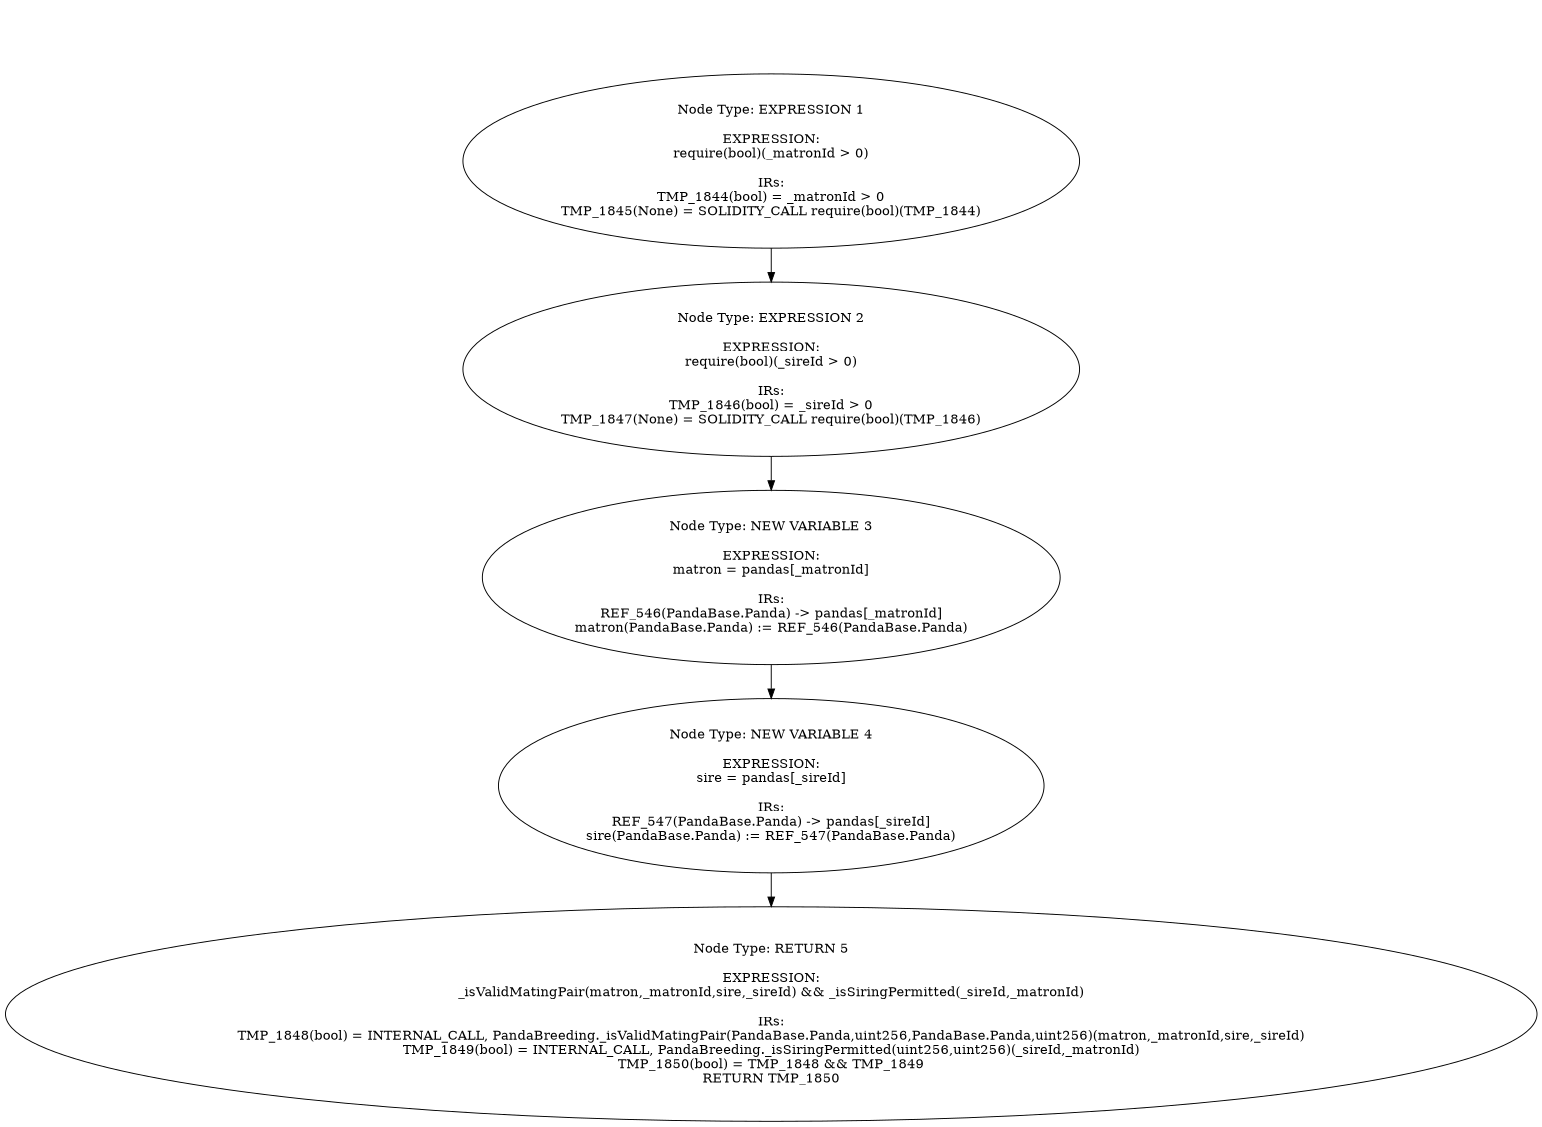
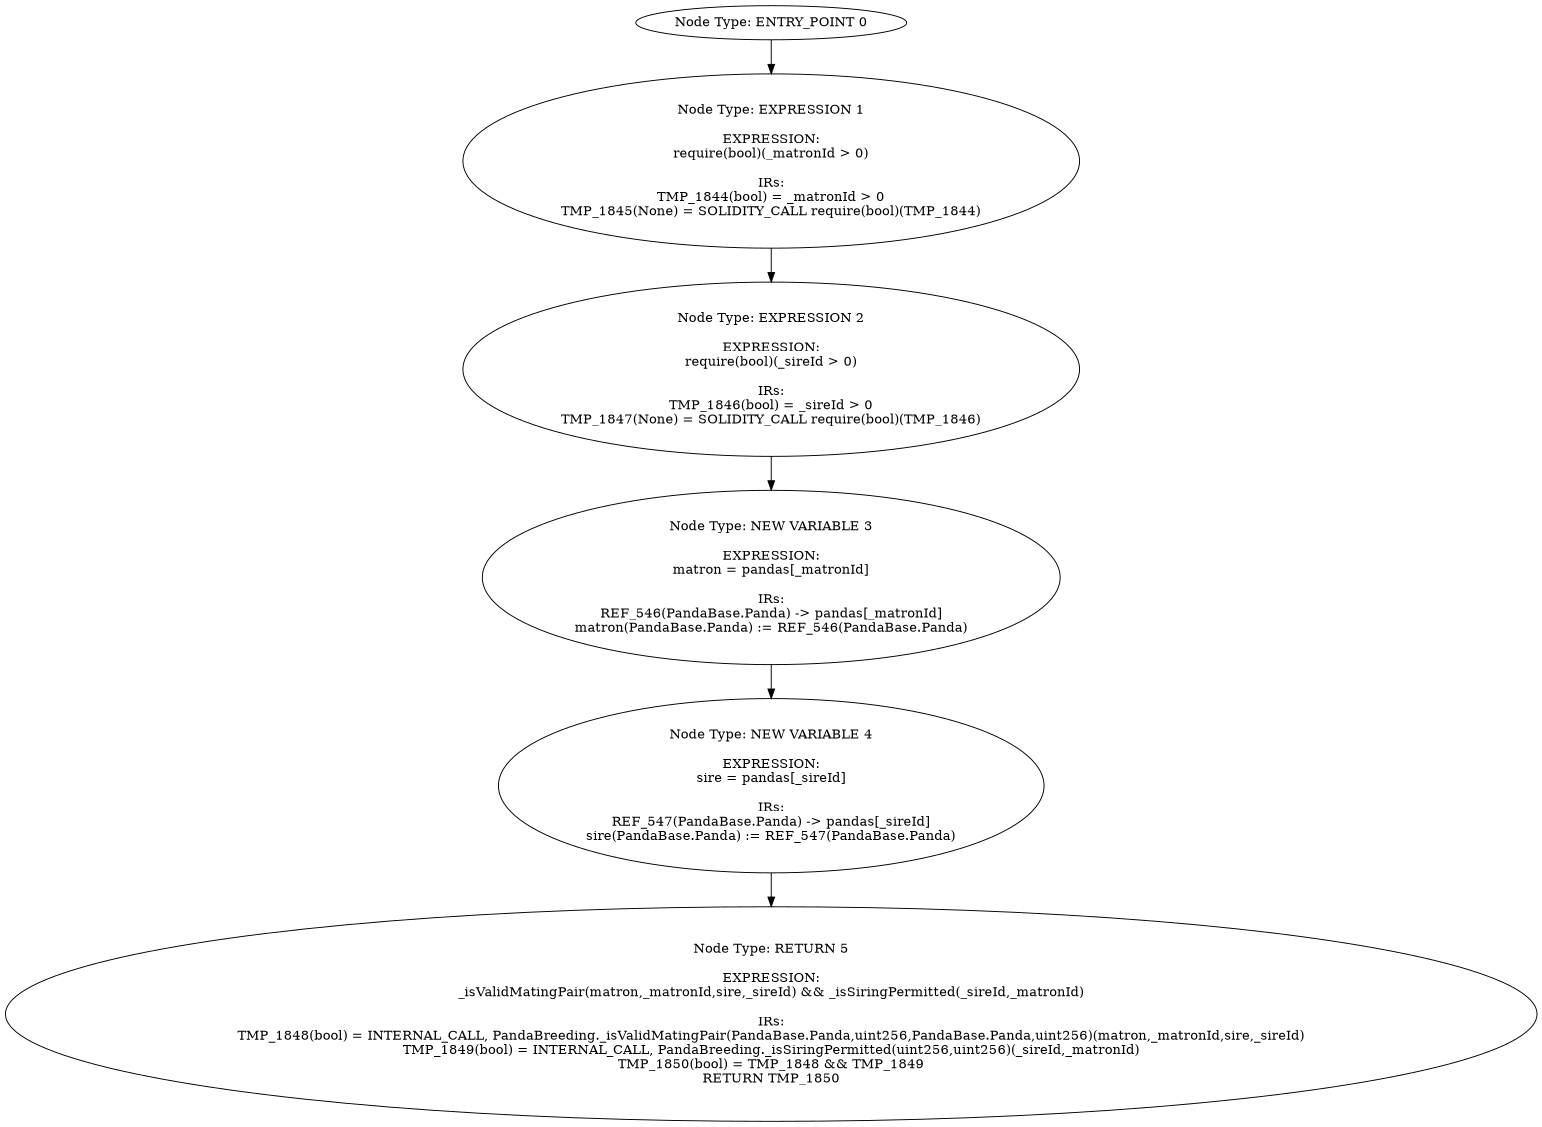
node "Node Type: ENTRY_POINT 0": added
